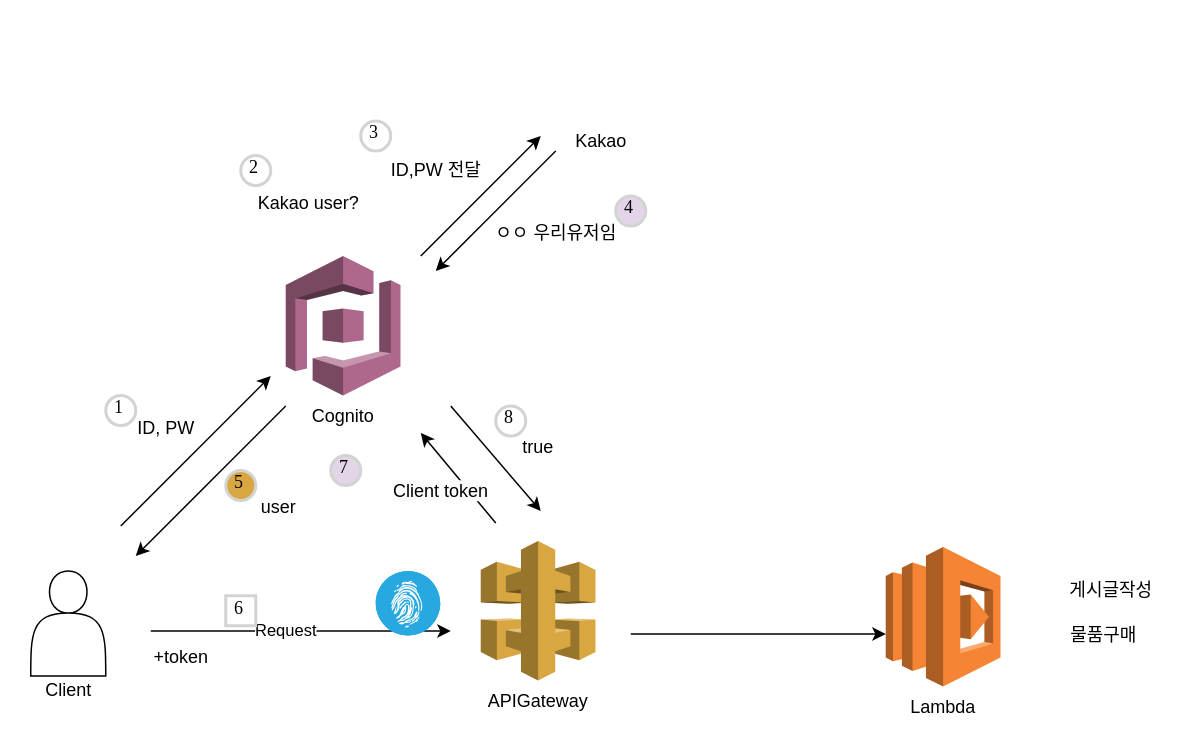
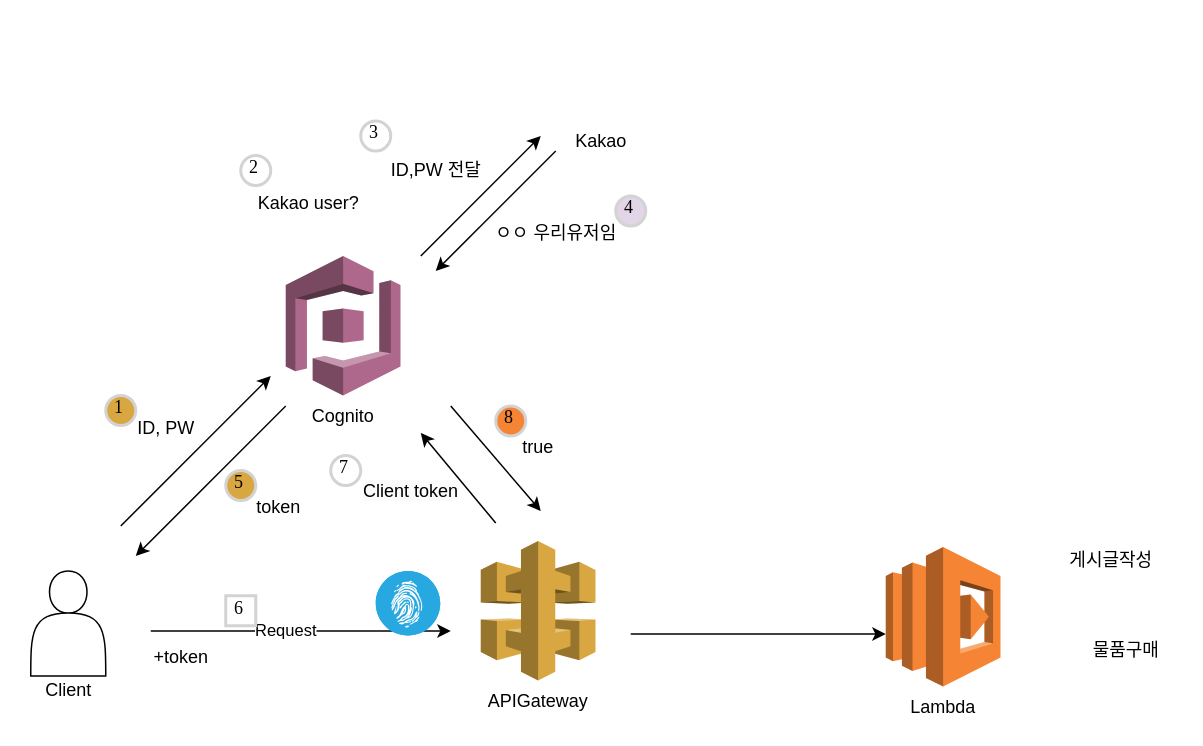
node "1": fillcolor #ffffff -> #d9a741
node "8": fillcolor #ffffff -> #f58534
node "7": fillcolor #e1d5e7 -> #ffffff
node "Client token": moved (443, 500) -> (413, 500)
node "user": label "user" -> "token"
node "게시글작성": moved (1111, 590) -> (1111, 560)
node "물품구매": moved (1103, 635) -> (1126, 650)
